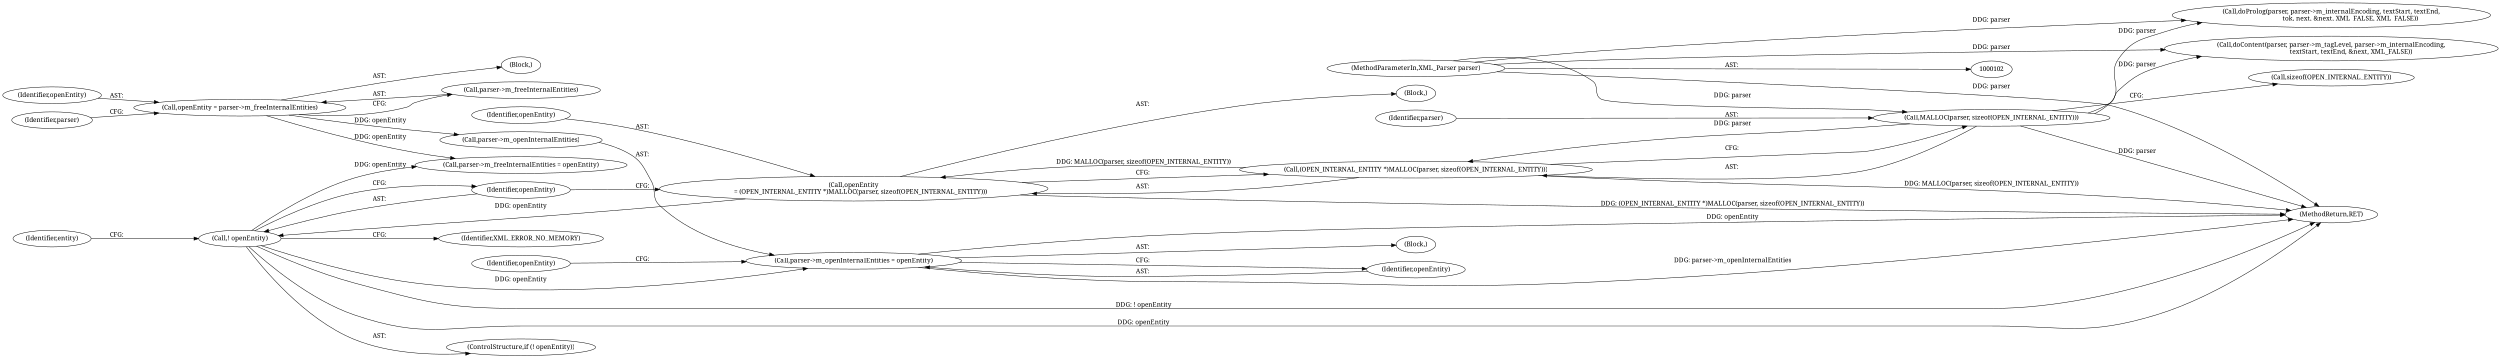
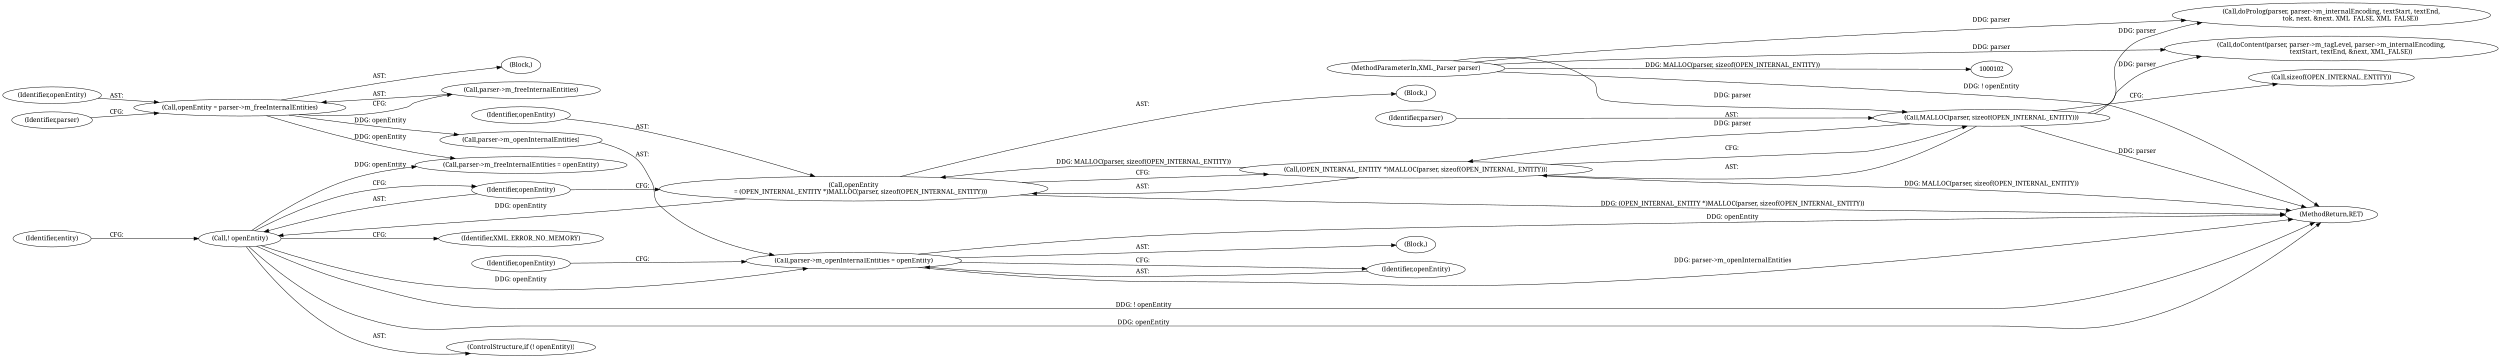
edge "(MethodParameterIn,XML_Parser parser)" -> "1000102": label "AST: " -> "DDG: MALLOC(parser, sizeof(OPEN_INTERNAL_ENTITY))"
edge "(MethodParameterIn,XML_Parser parser)" -> "(MethodReturn,RET)": label "DDG: parser" -> "DDG: ! openEntity"
